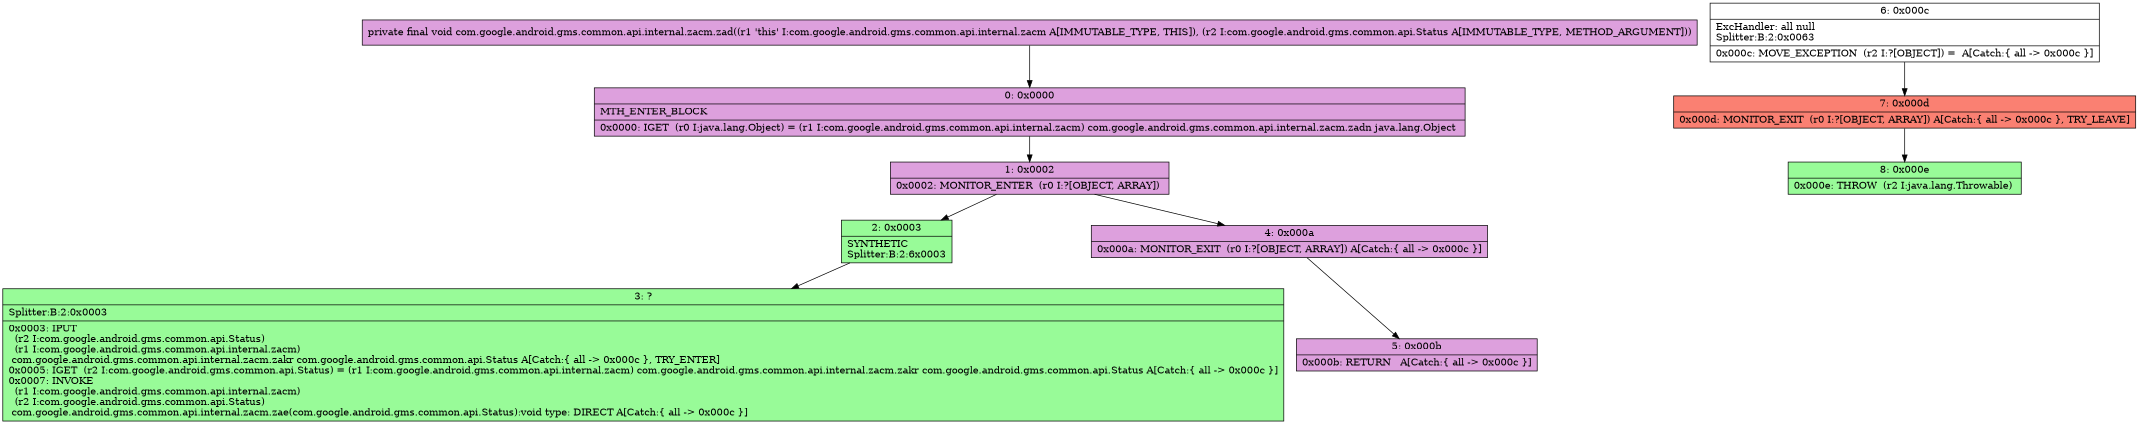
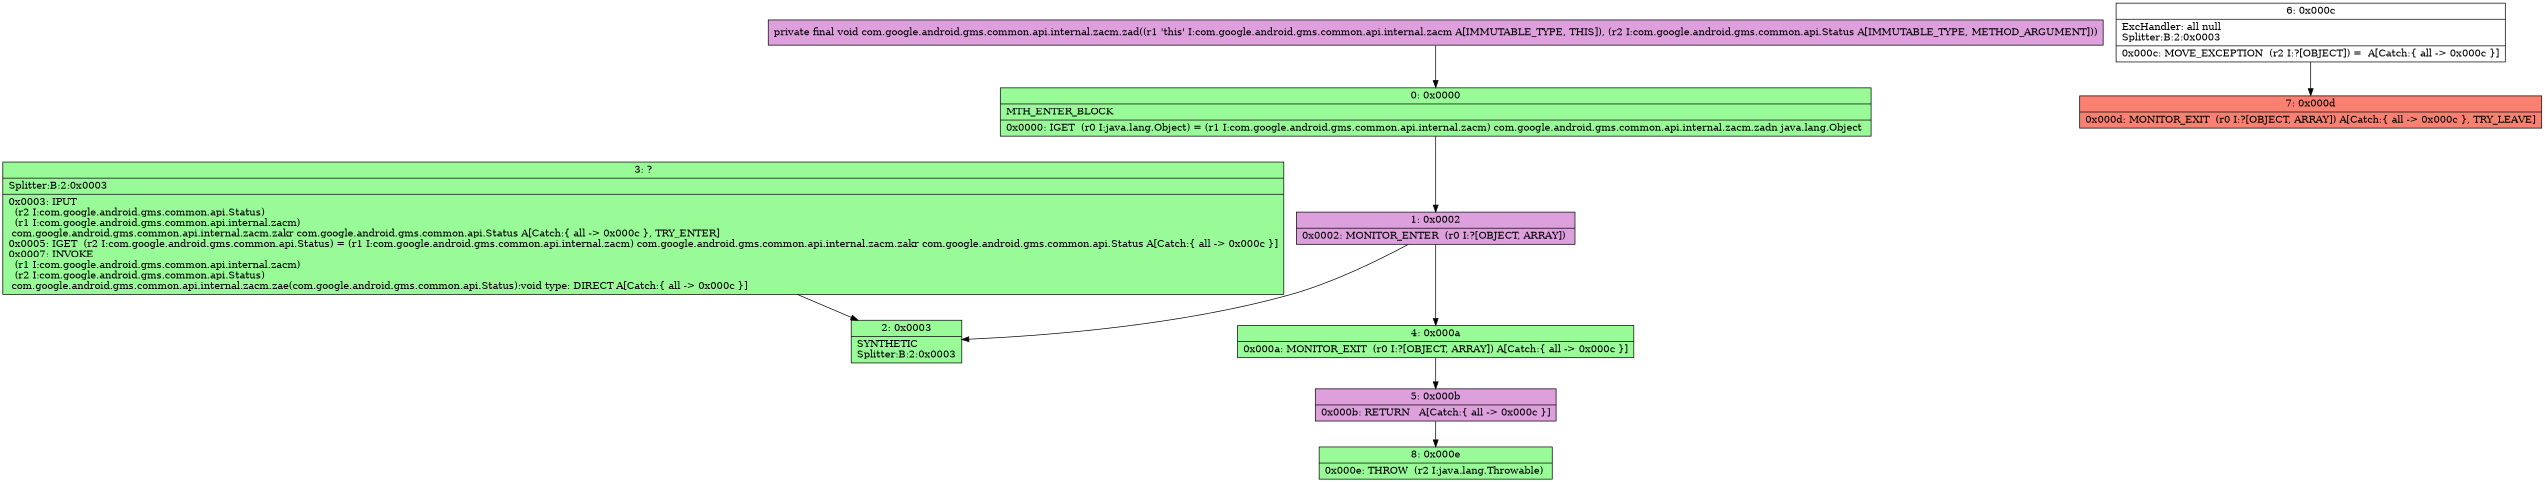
node "6: 0x000c": text "Splitter:B:2:0x0063" -> "Splitter:B:2:0x0003"
node "0: 0x0000": fillcolor plum -> palegreen
edge "7: 0x000d" -> "8: 0x000e": now "5: 0x000b" -> "8: 0x000e"
node "4: 0x000a": fillcolor plum -> palegreen
node "2: 0x0003": text "Splitter:B:2:6x0003" -> "Splitter:B:2:0x0003"
edge "2: 0x0003" -> "3: ?": reversed
